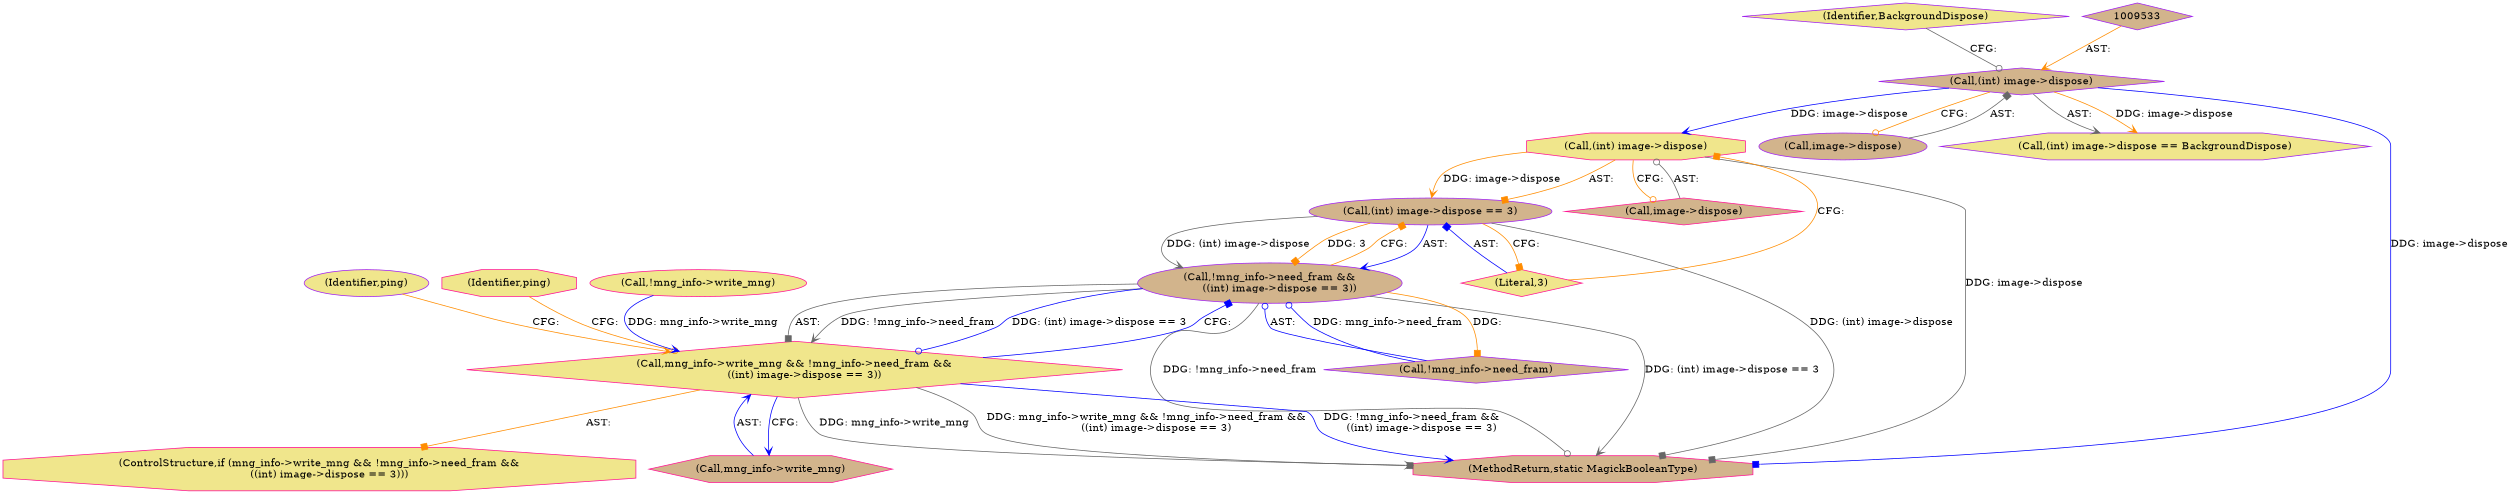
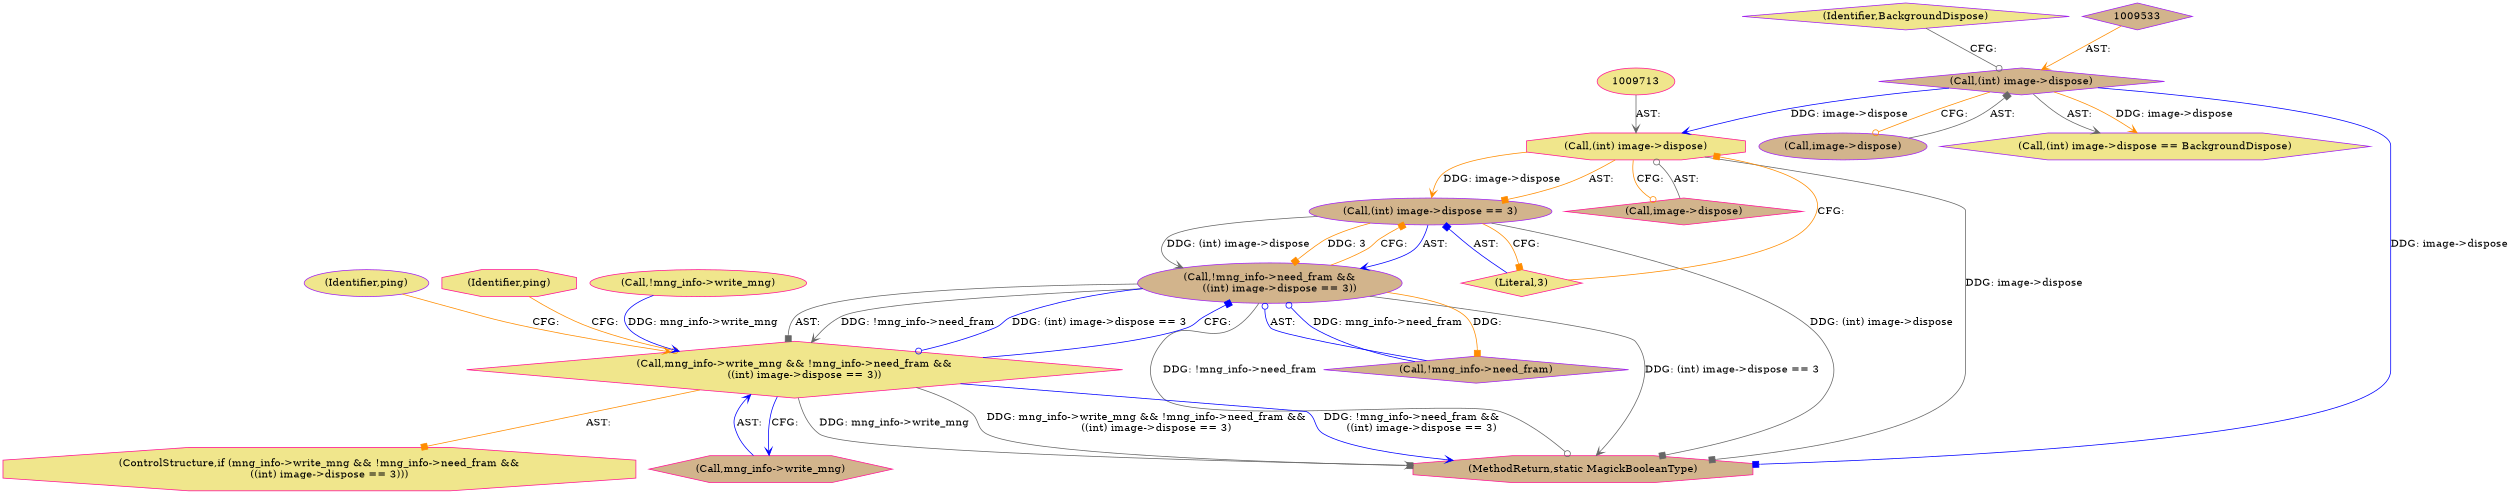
node "1009713": added
